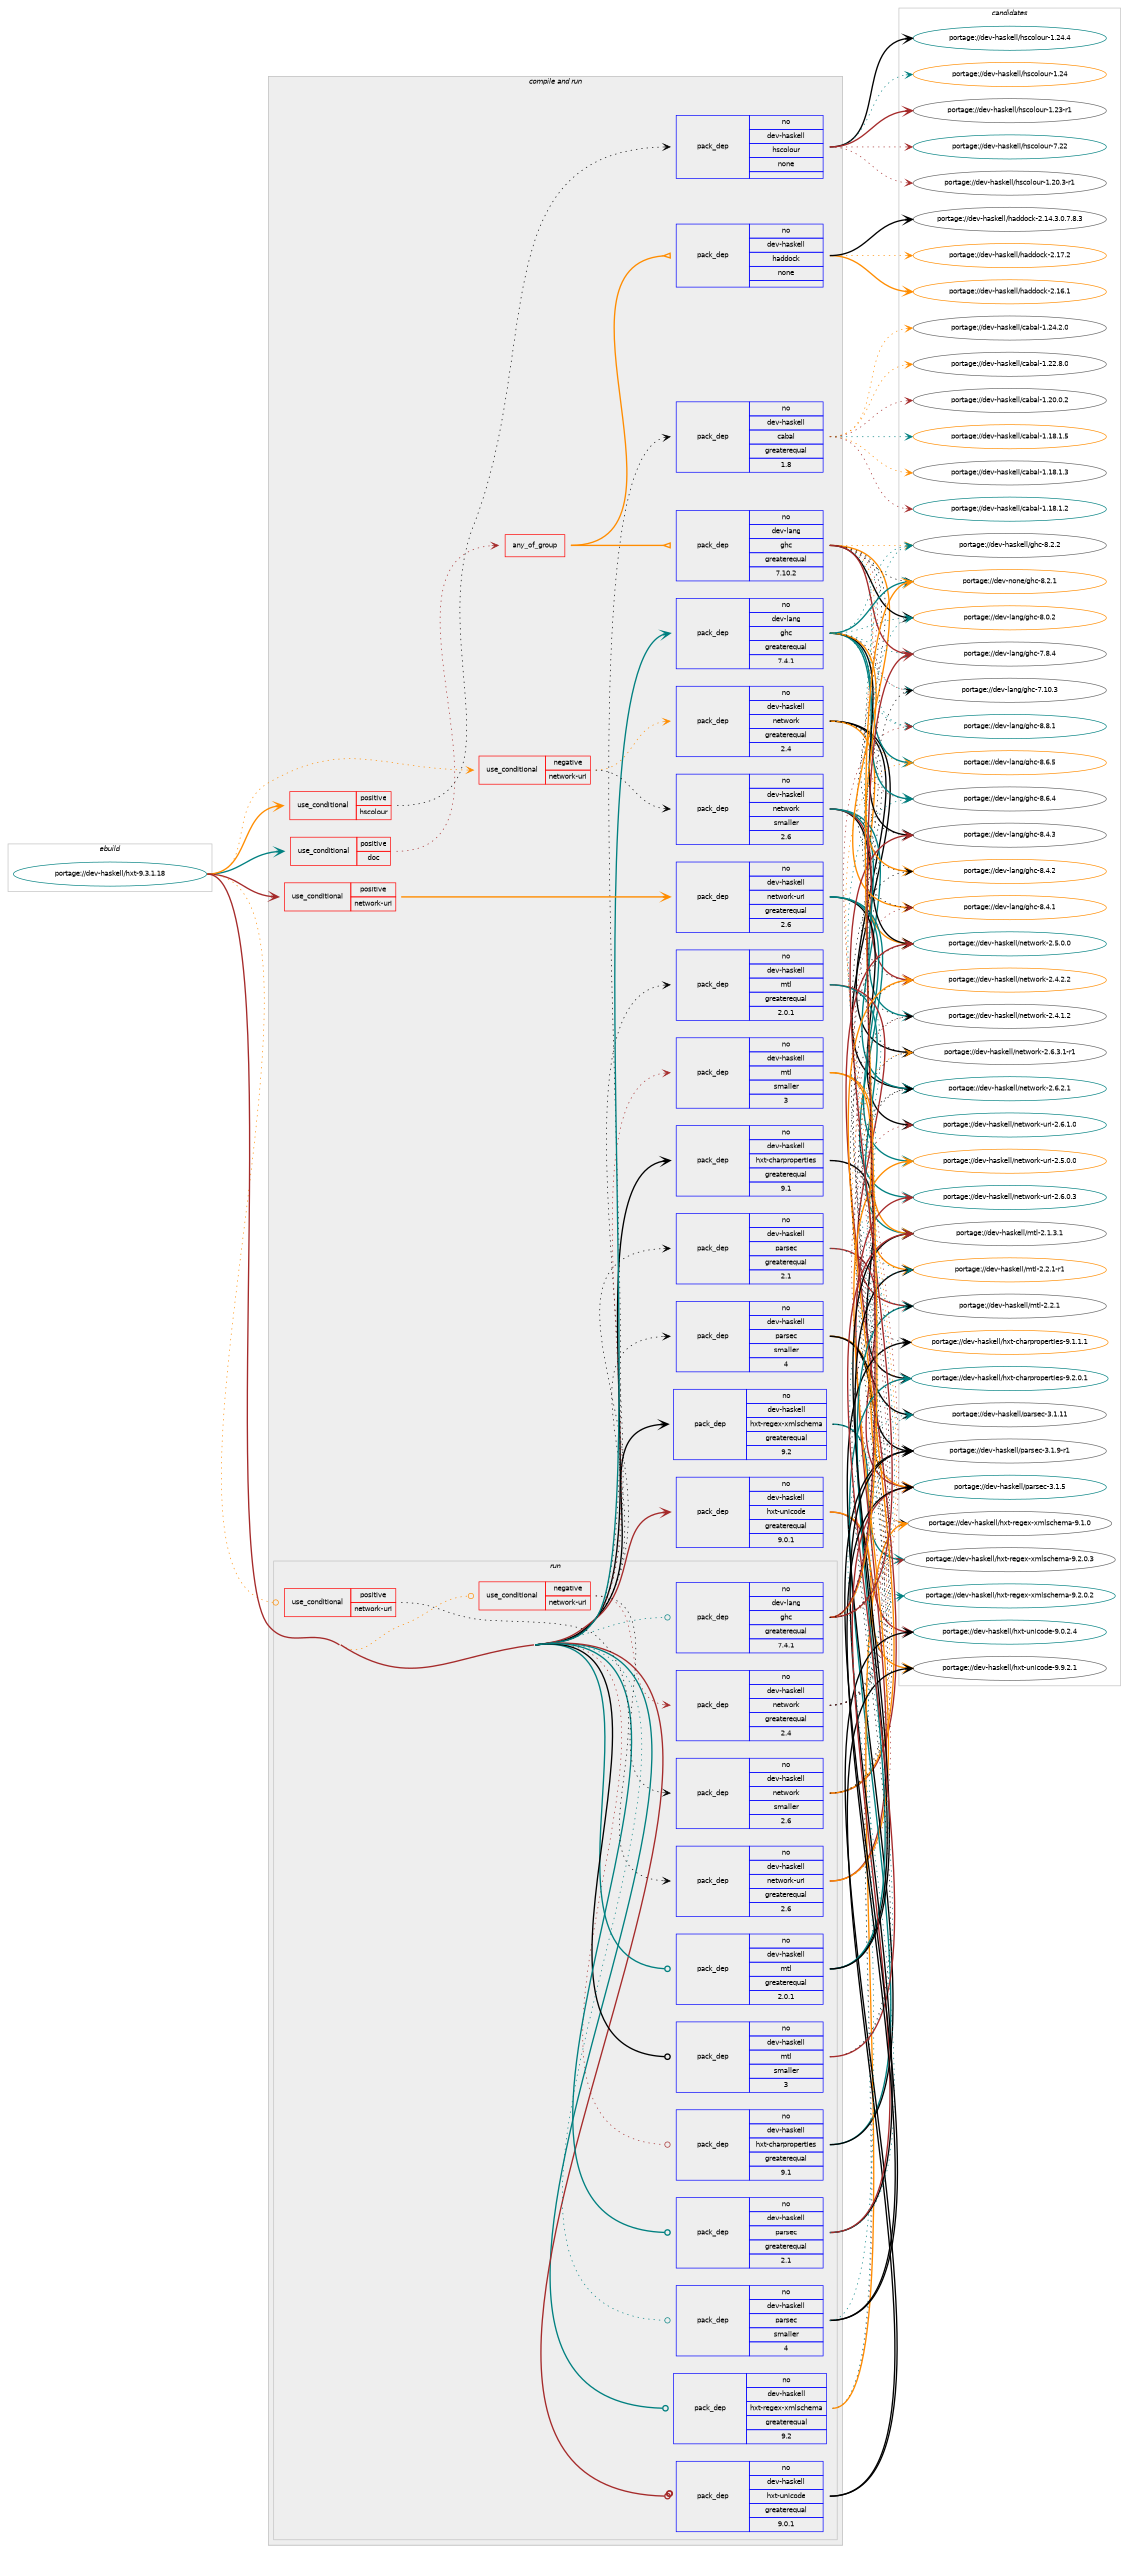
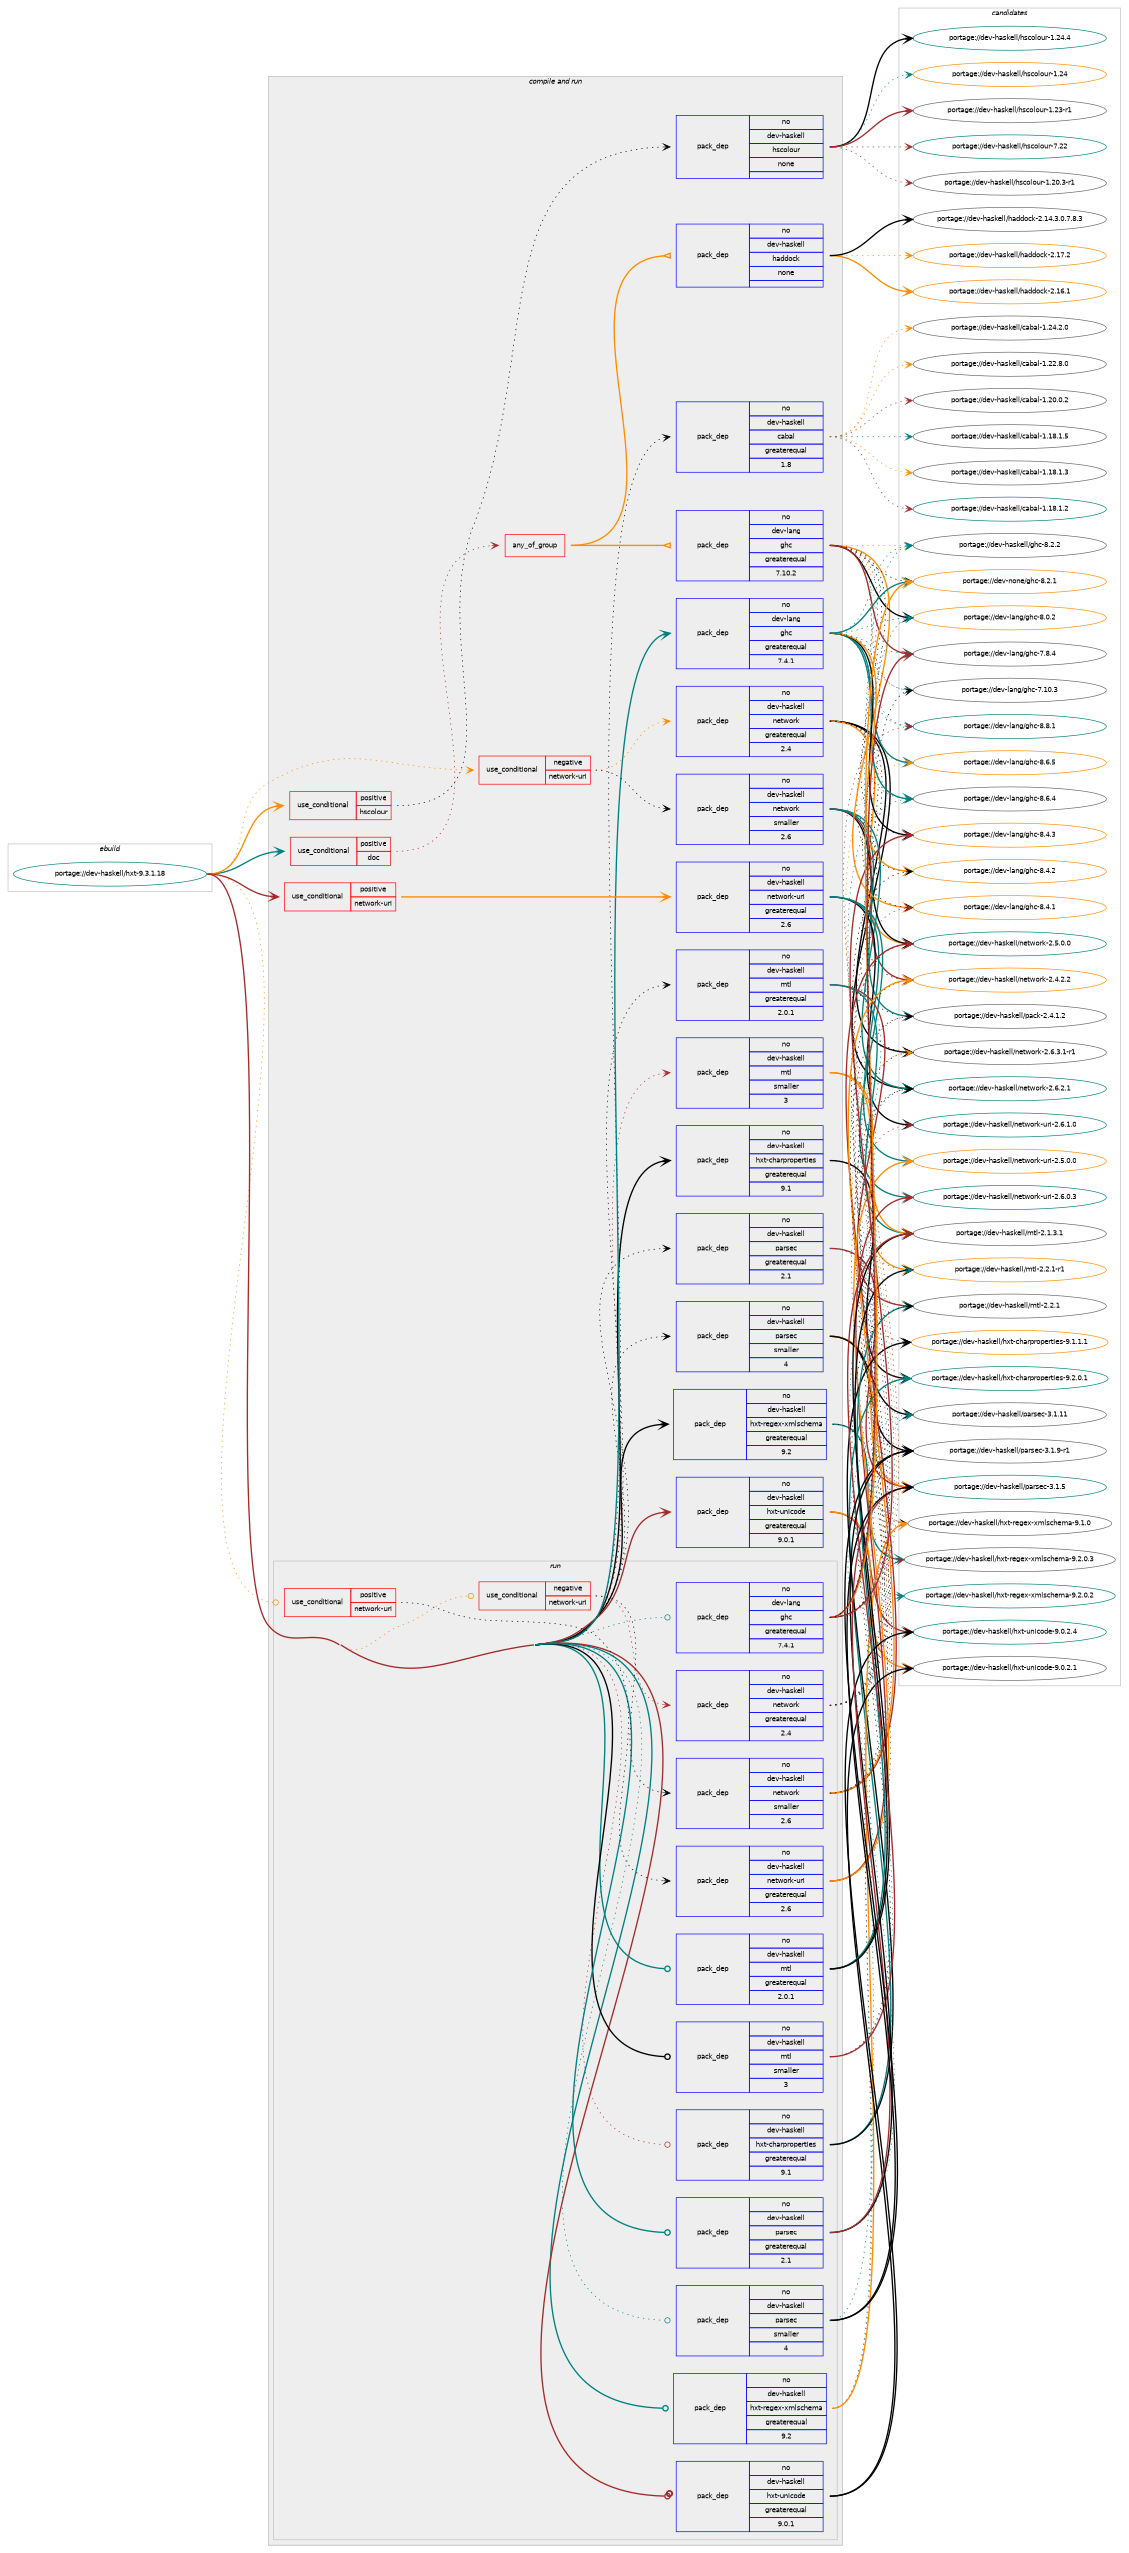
node "portage://dev-haskell/cabal-1.18.1.5": color darkorange -> gray40
node "portage://dev-lang/ghc-8.4.3": color gray40 -> darkorange
node "portage://dev-haskell/network-2.4.1.2": label "portage://dev-haskell/network-2.4.1.2" -> "portage://dev-haskell/pack-2.4.1.2"
node "portage://dev-haskell/hxt-unicode-9.9.2.1": label "portage://dev-haskell/hxt-unicode-9.9.2.1" -> "portage://dev-haskell/hxt-unicode-9.0.2.1"
